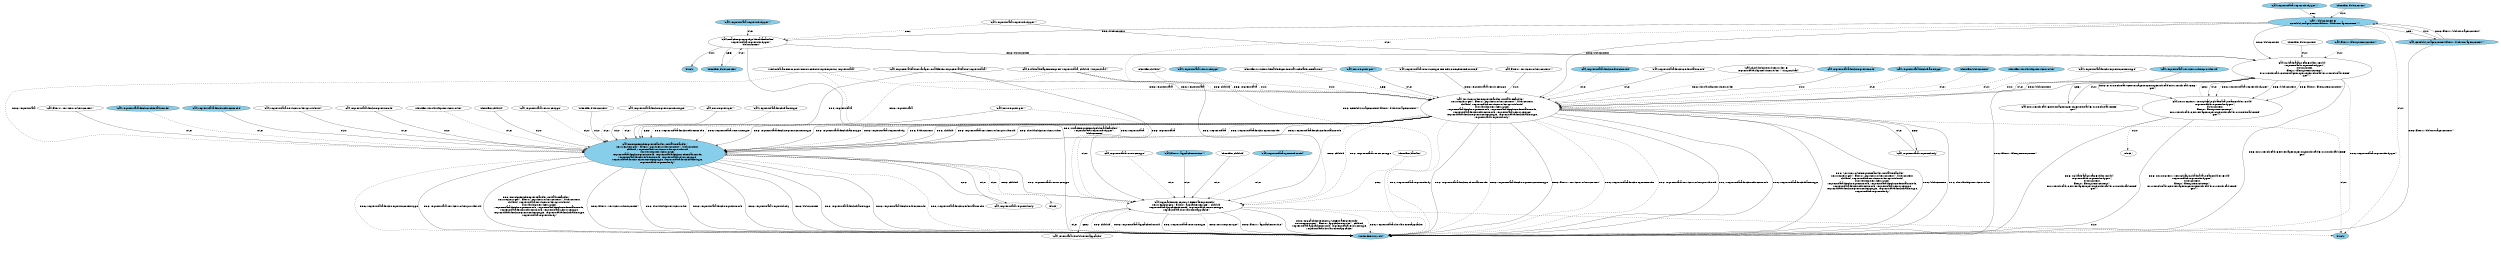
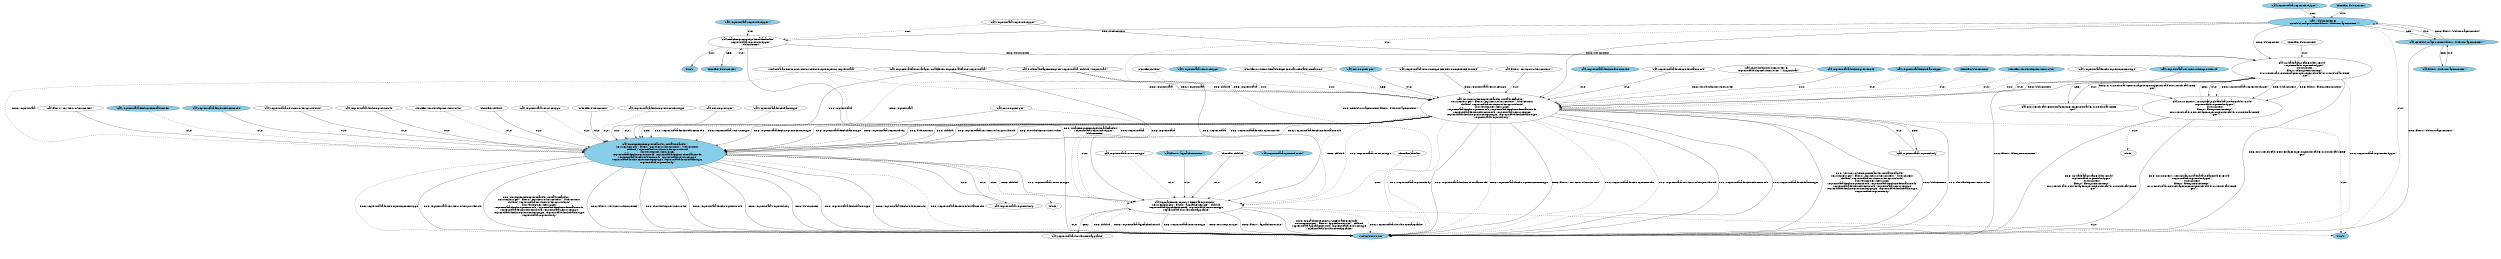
node "(Call,filter_->file_system_context())": removed
node "(Call,filter_->blob_storage_context())": added
node "(Call,reset_data.should_reset_appcache)": label "(Call,reset_data.should_reset_appcache)" -> "(Call,request_data.should_reset_appcache)"
node "(MethodReturn,void)": label "(MethodReturn,void)" -> "(MethodReturn,set)"
